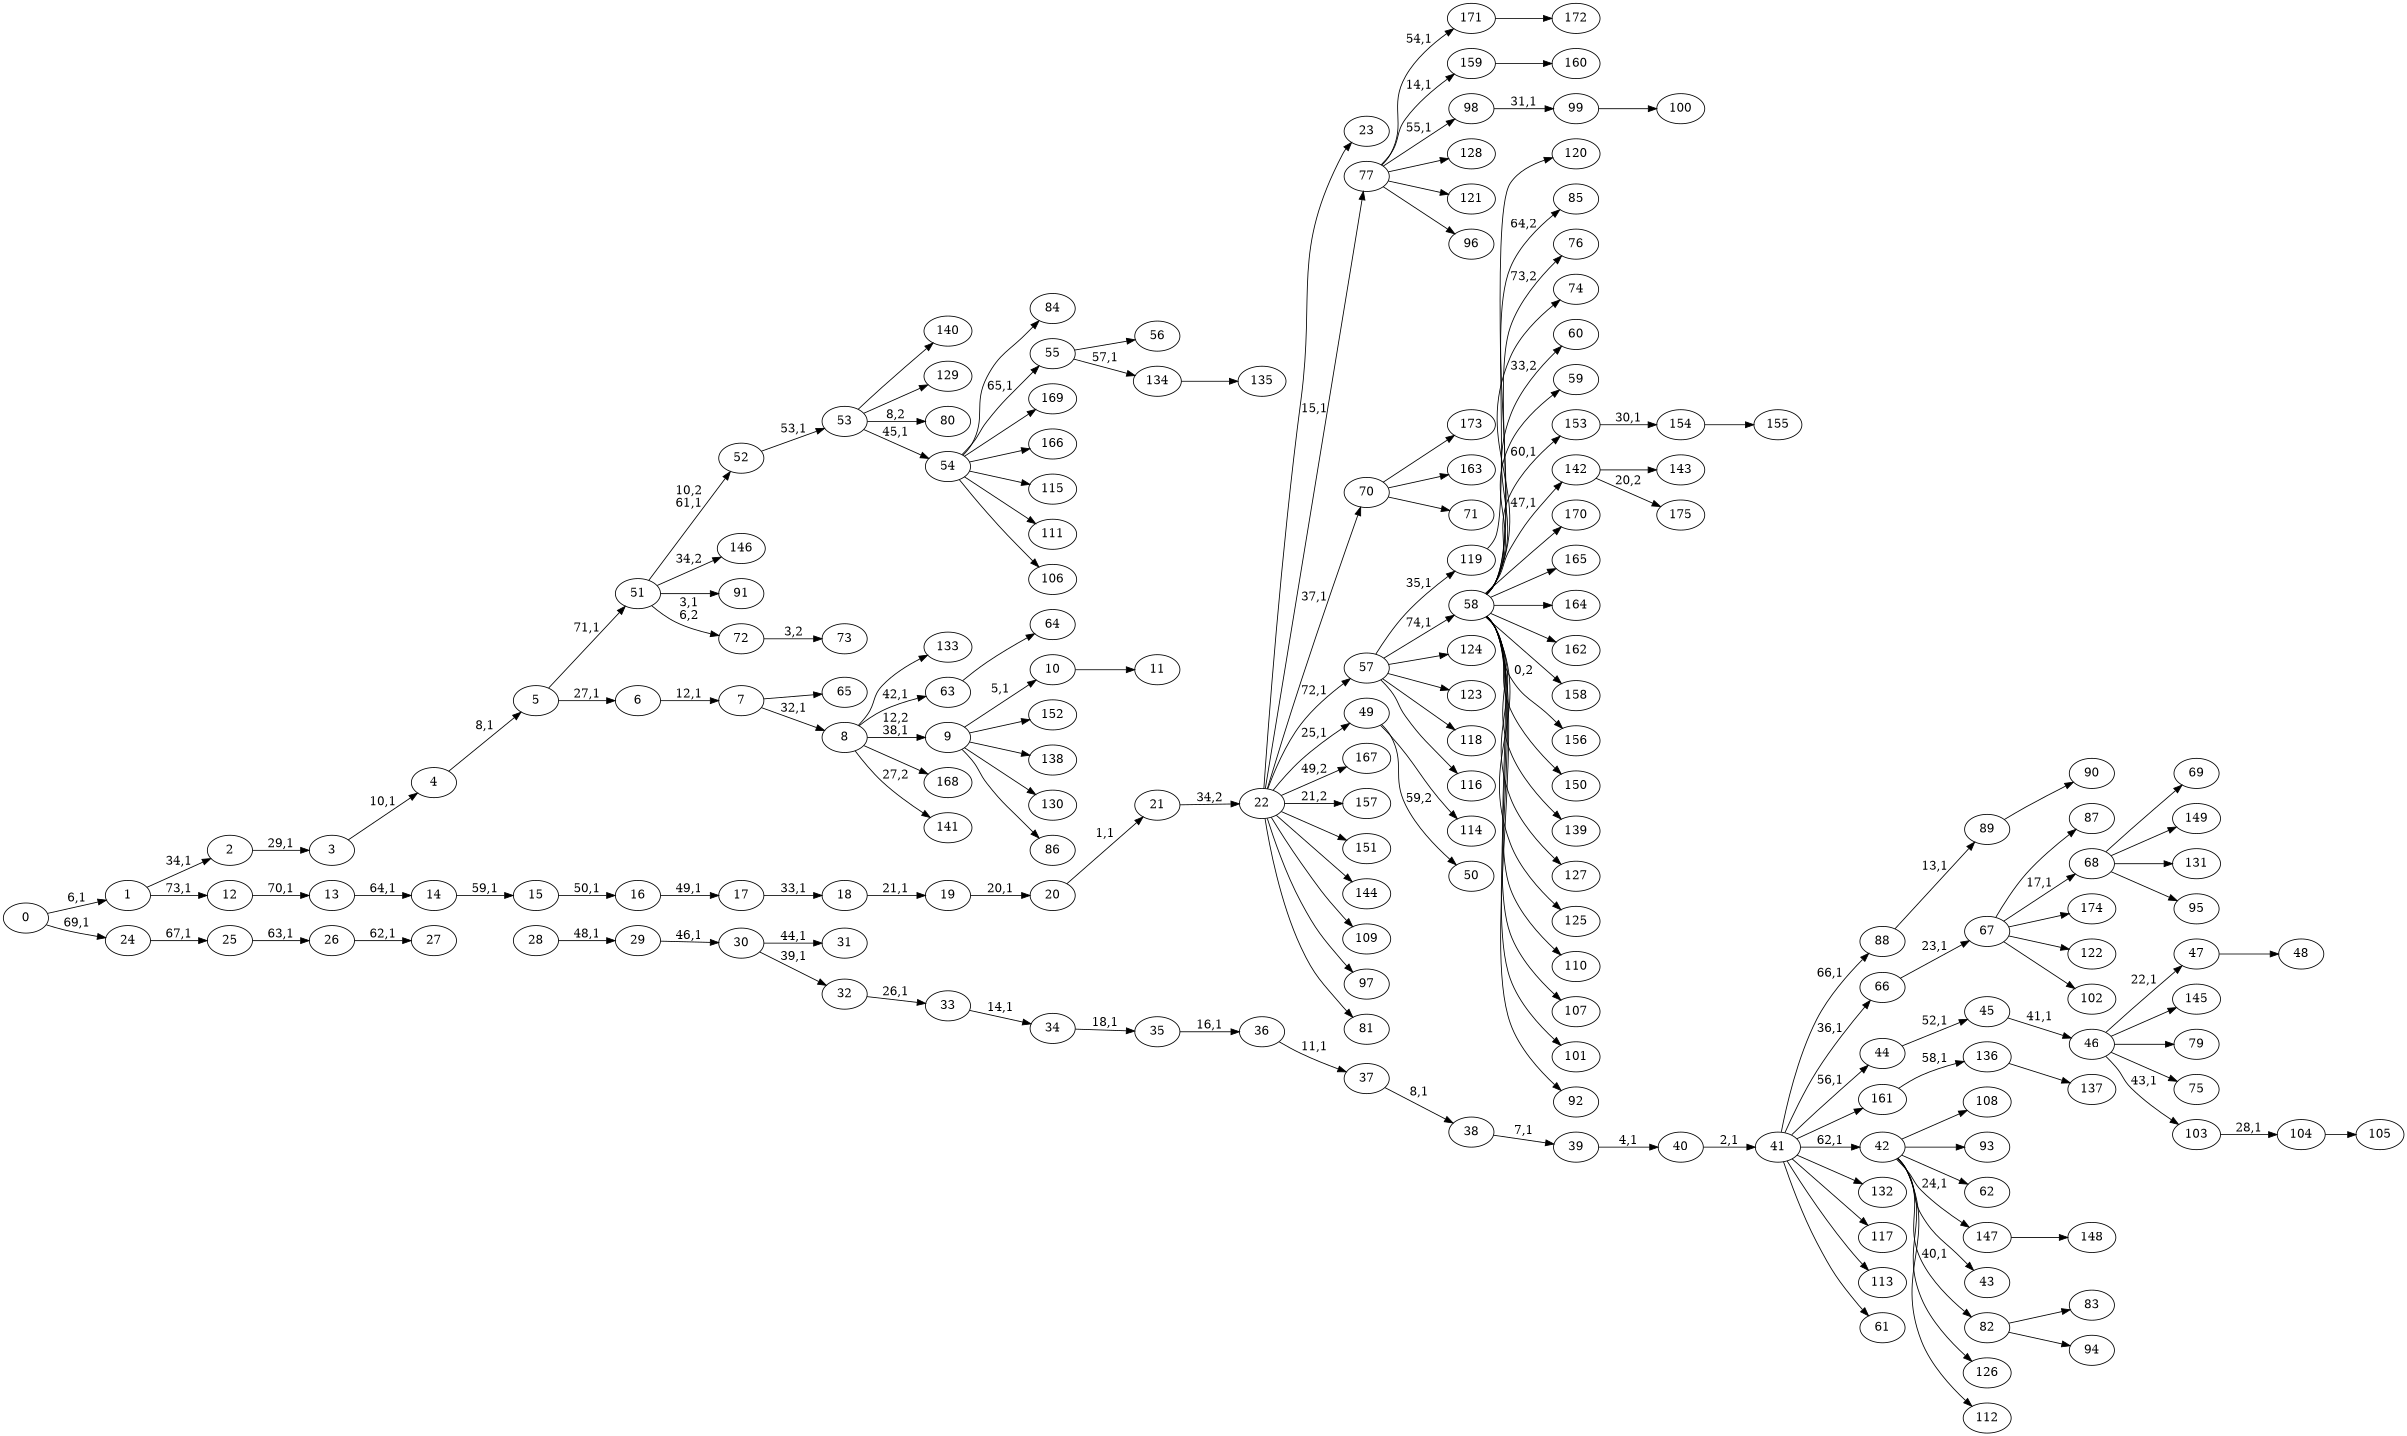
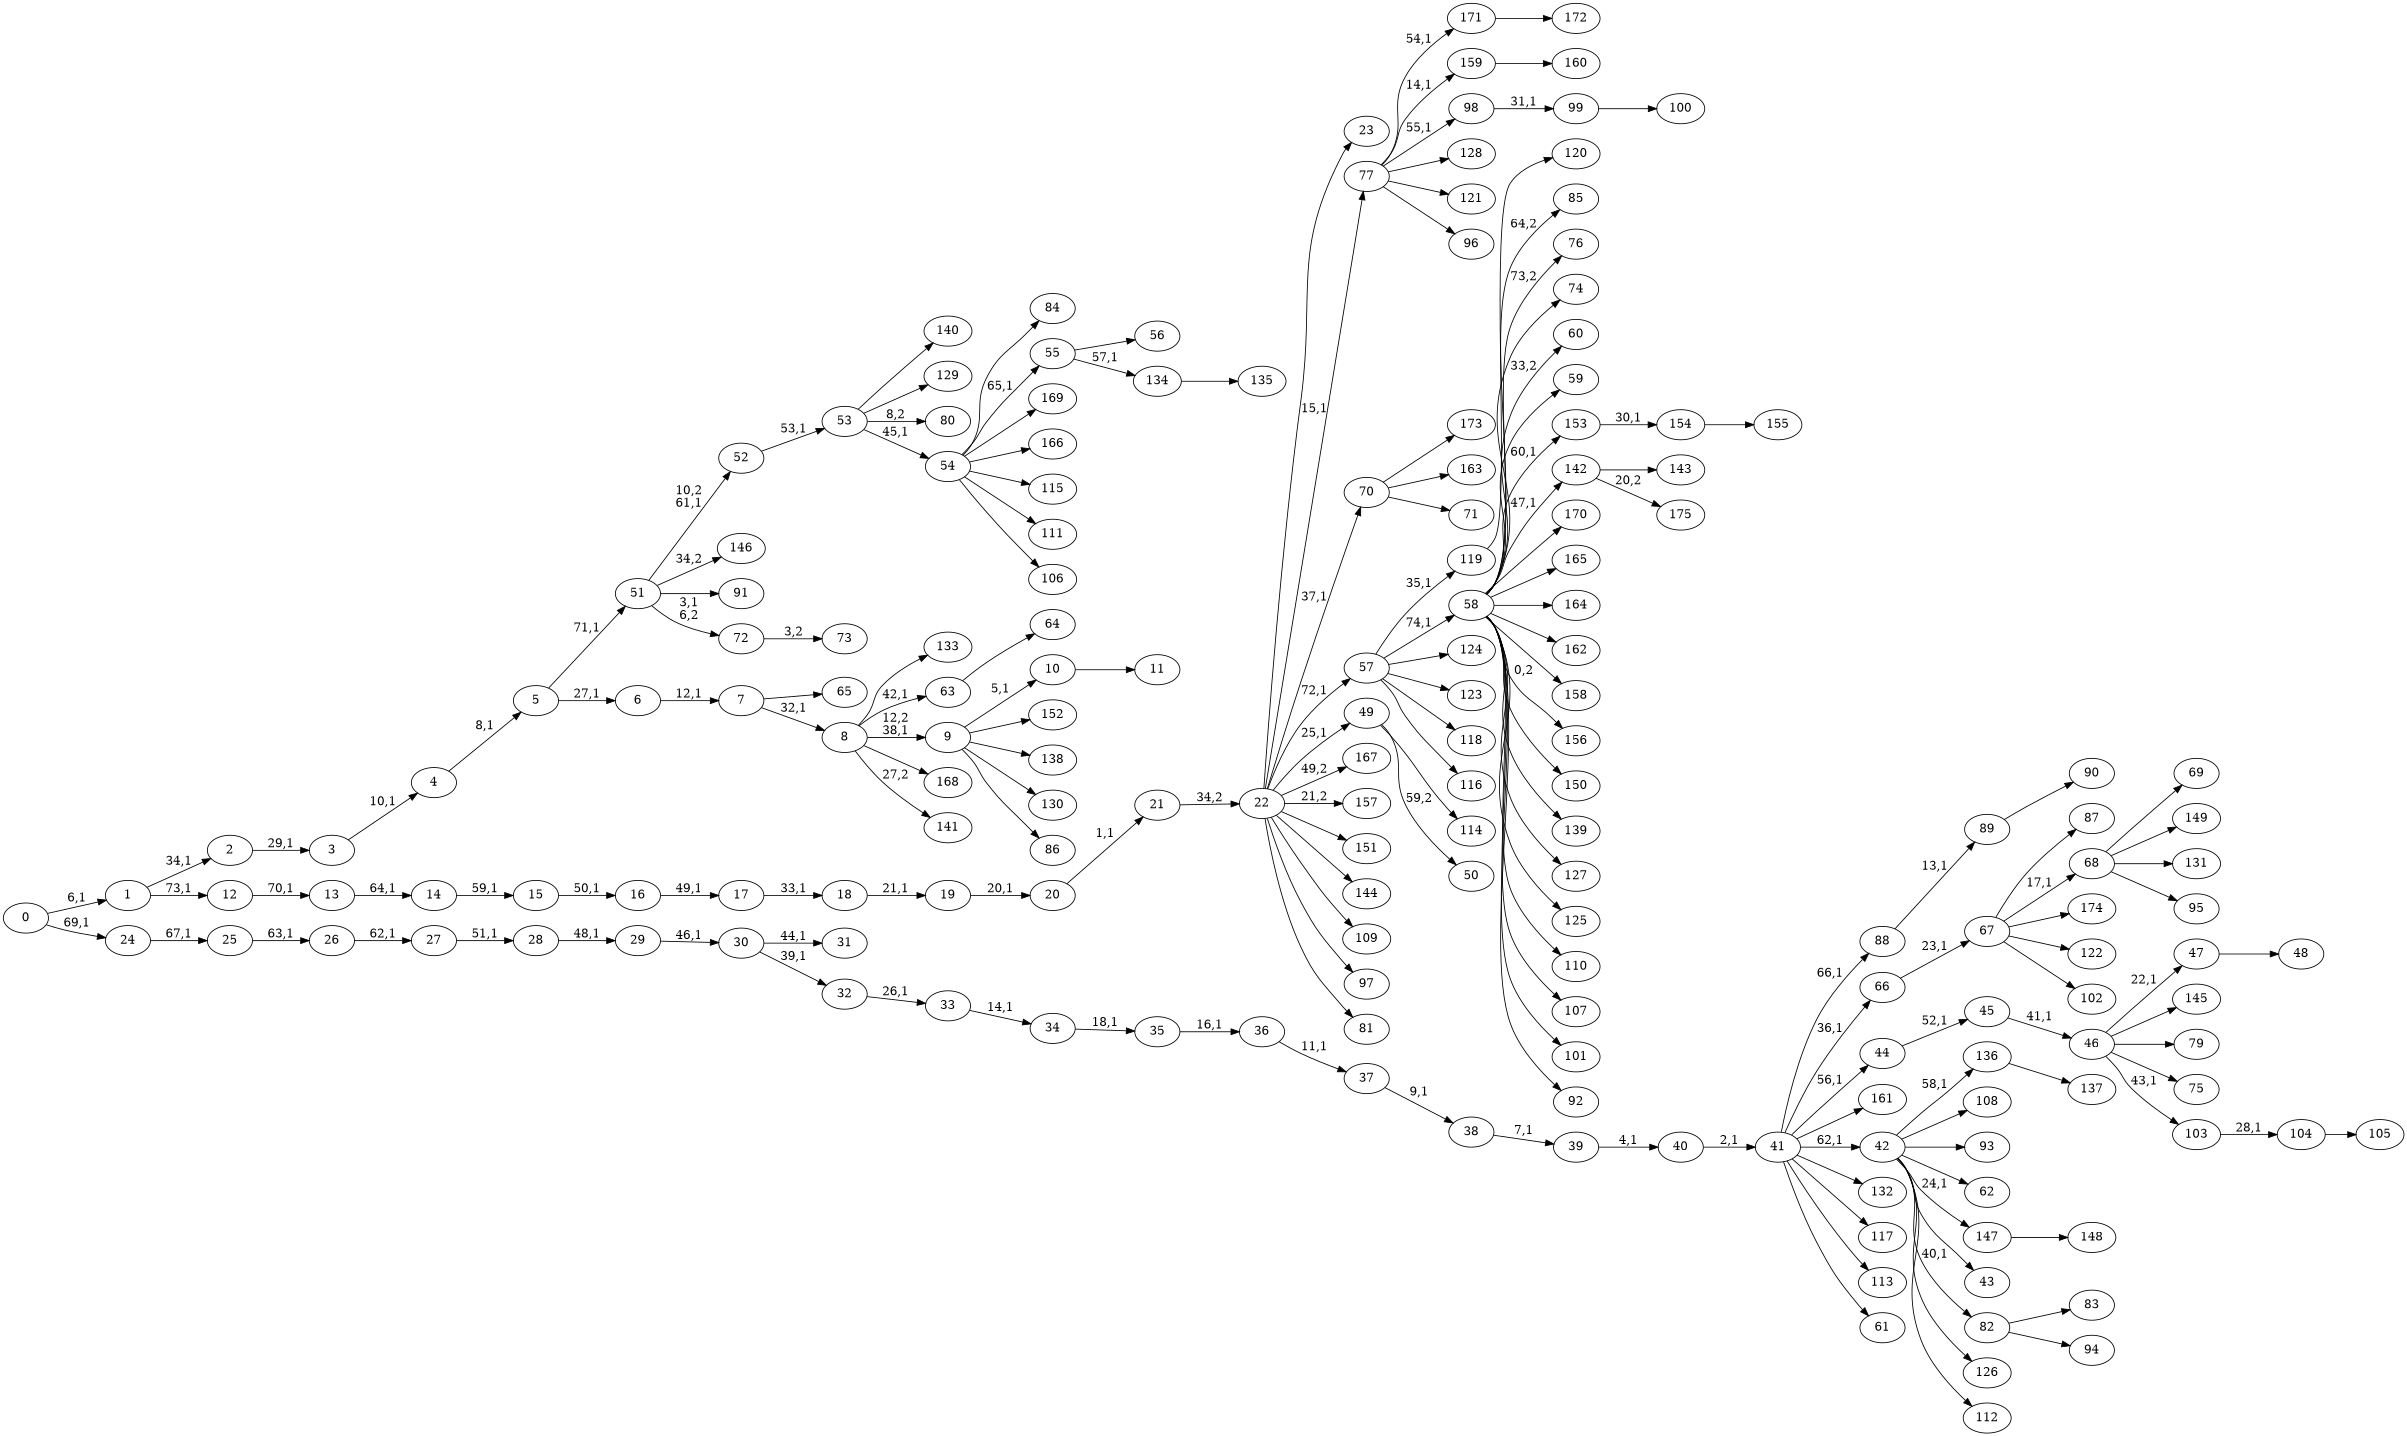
edge "27" -> "28": added, label "51,1"
edge "161" -> "136": now "42" -> "136"
edge "37" -> "38": label "8,1" -> "9,1"
